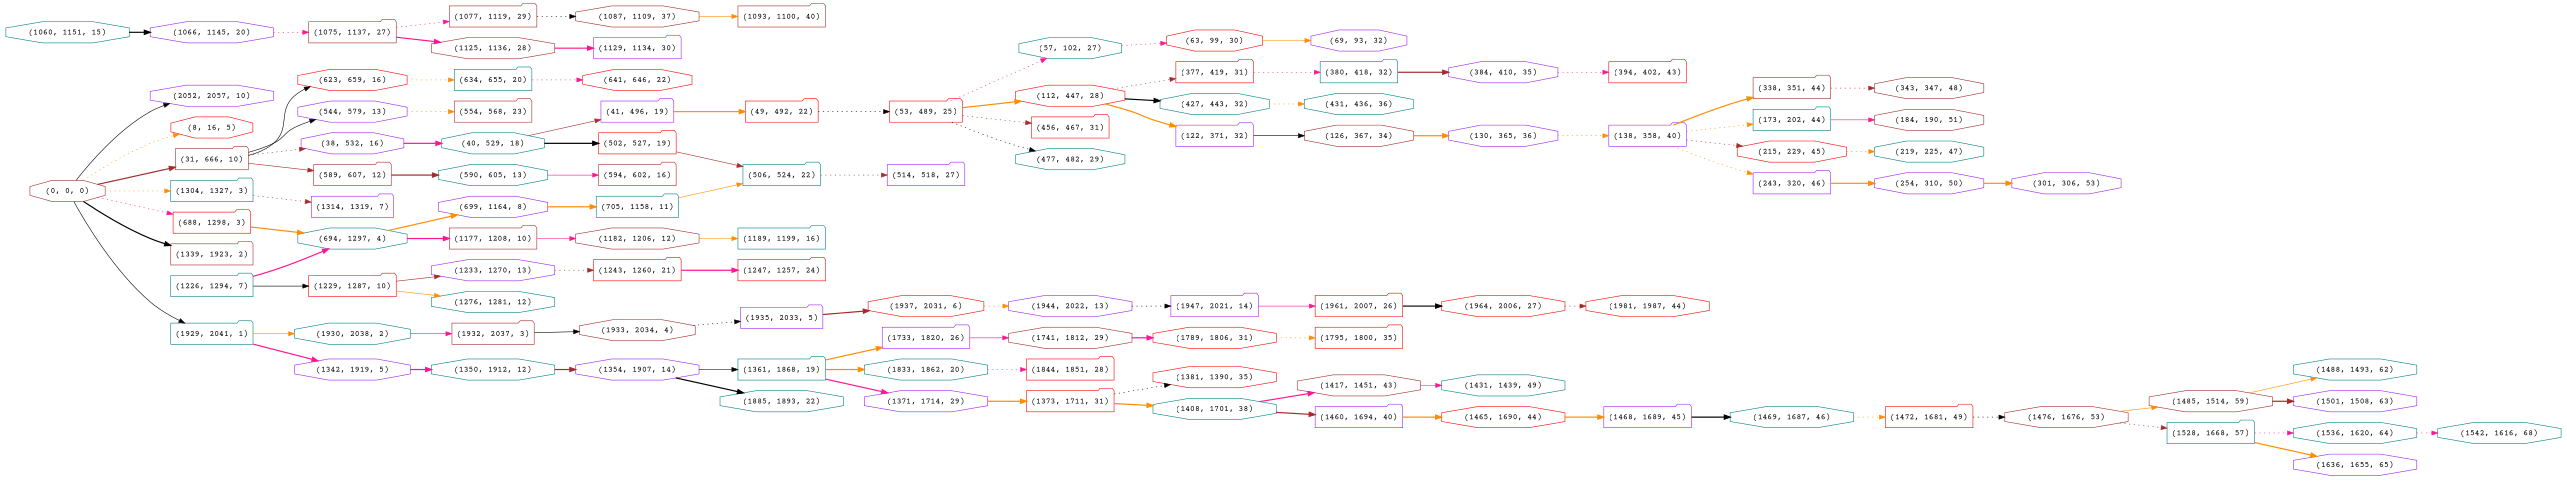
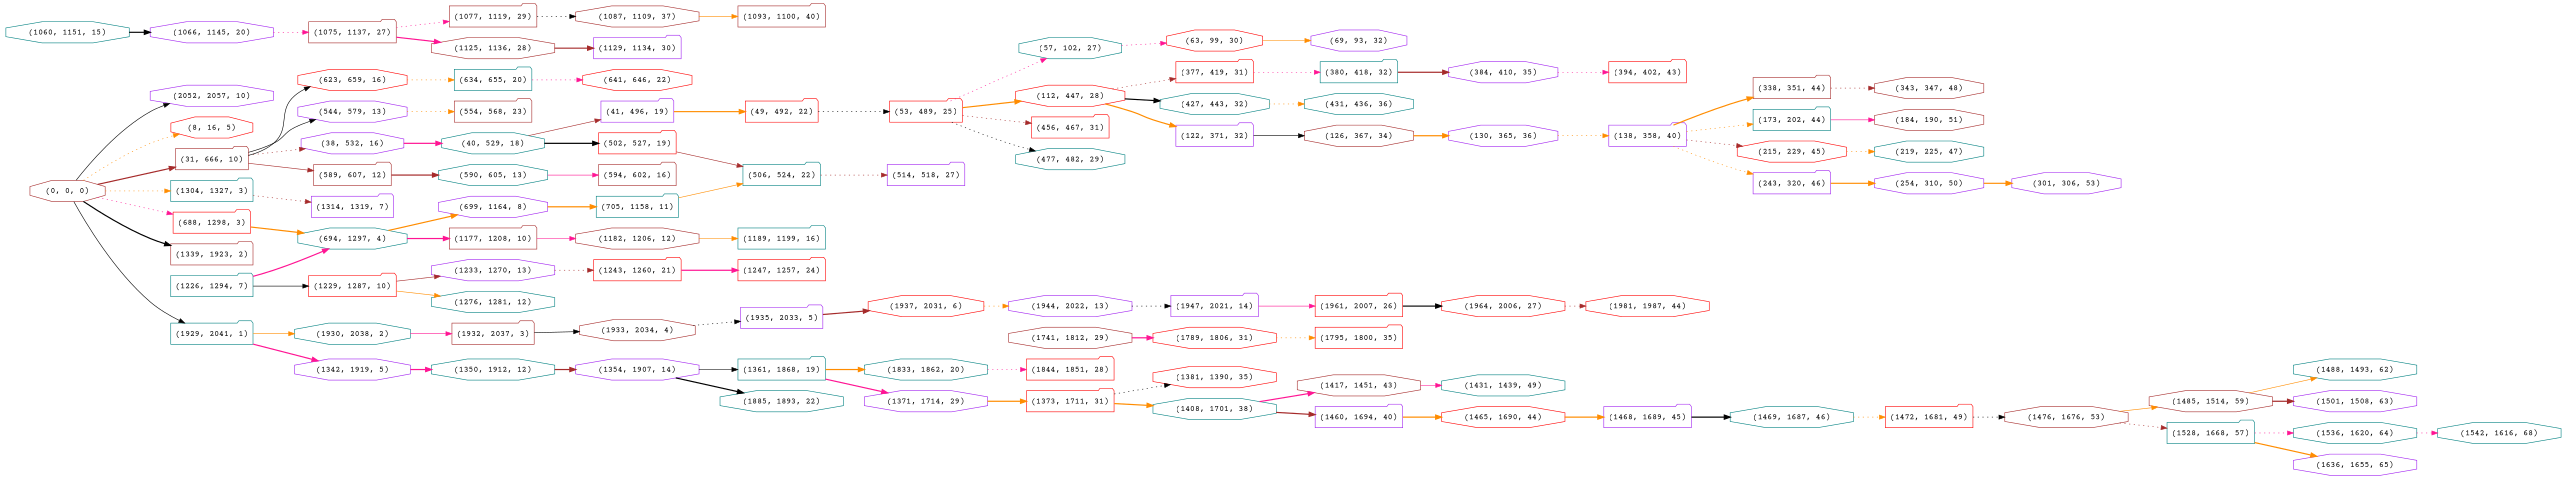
edge "(1125, 1136, 28)" -> "(1129, 1134, 30)": color deeppink -> brown
node "(1733, 1820, 26)": removed
